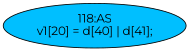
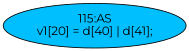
node "118:AS v1[20] = d[40] | d[41];": label "118:AS v1[20] = d[40] | d[41];" -> "115:AS v1[20] = d[40] | d[41];"
